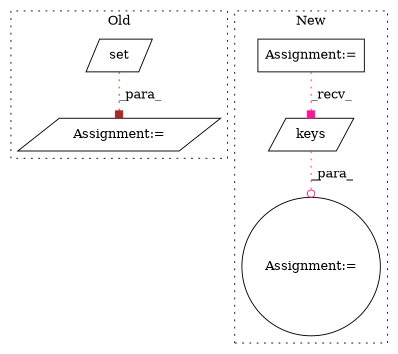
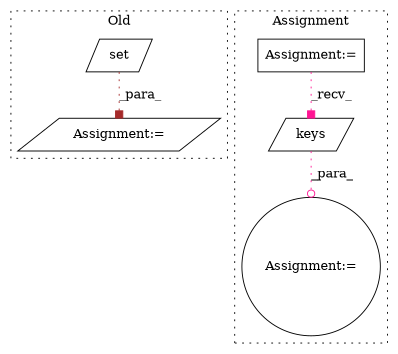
cluster "New": label "New" -> "Assignment"
